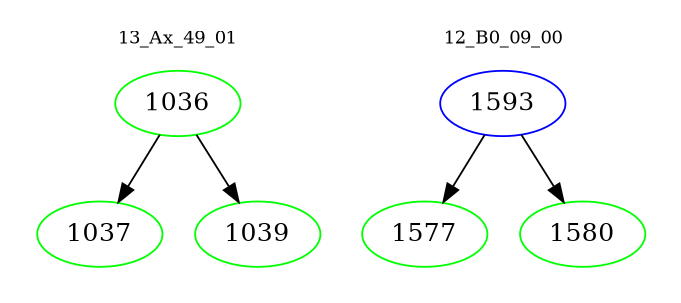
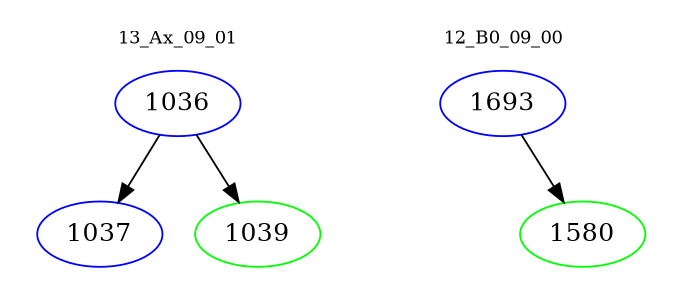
cluster "13_Ax_49_01": label "13_Ax_49_01" -> "13_Ax_09_01"
node "1036": color green -> blue
node "1593": label "1593" -> "1693"
node "1037": color green -> blue
node "1577": removed
